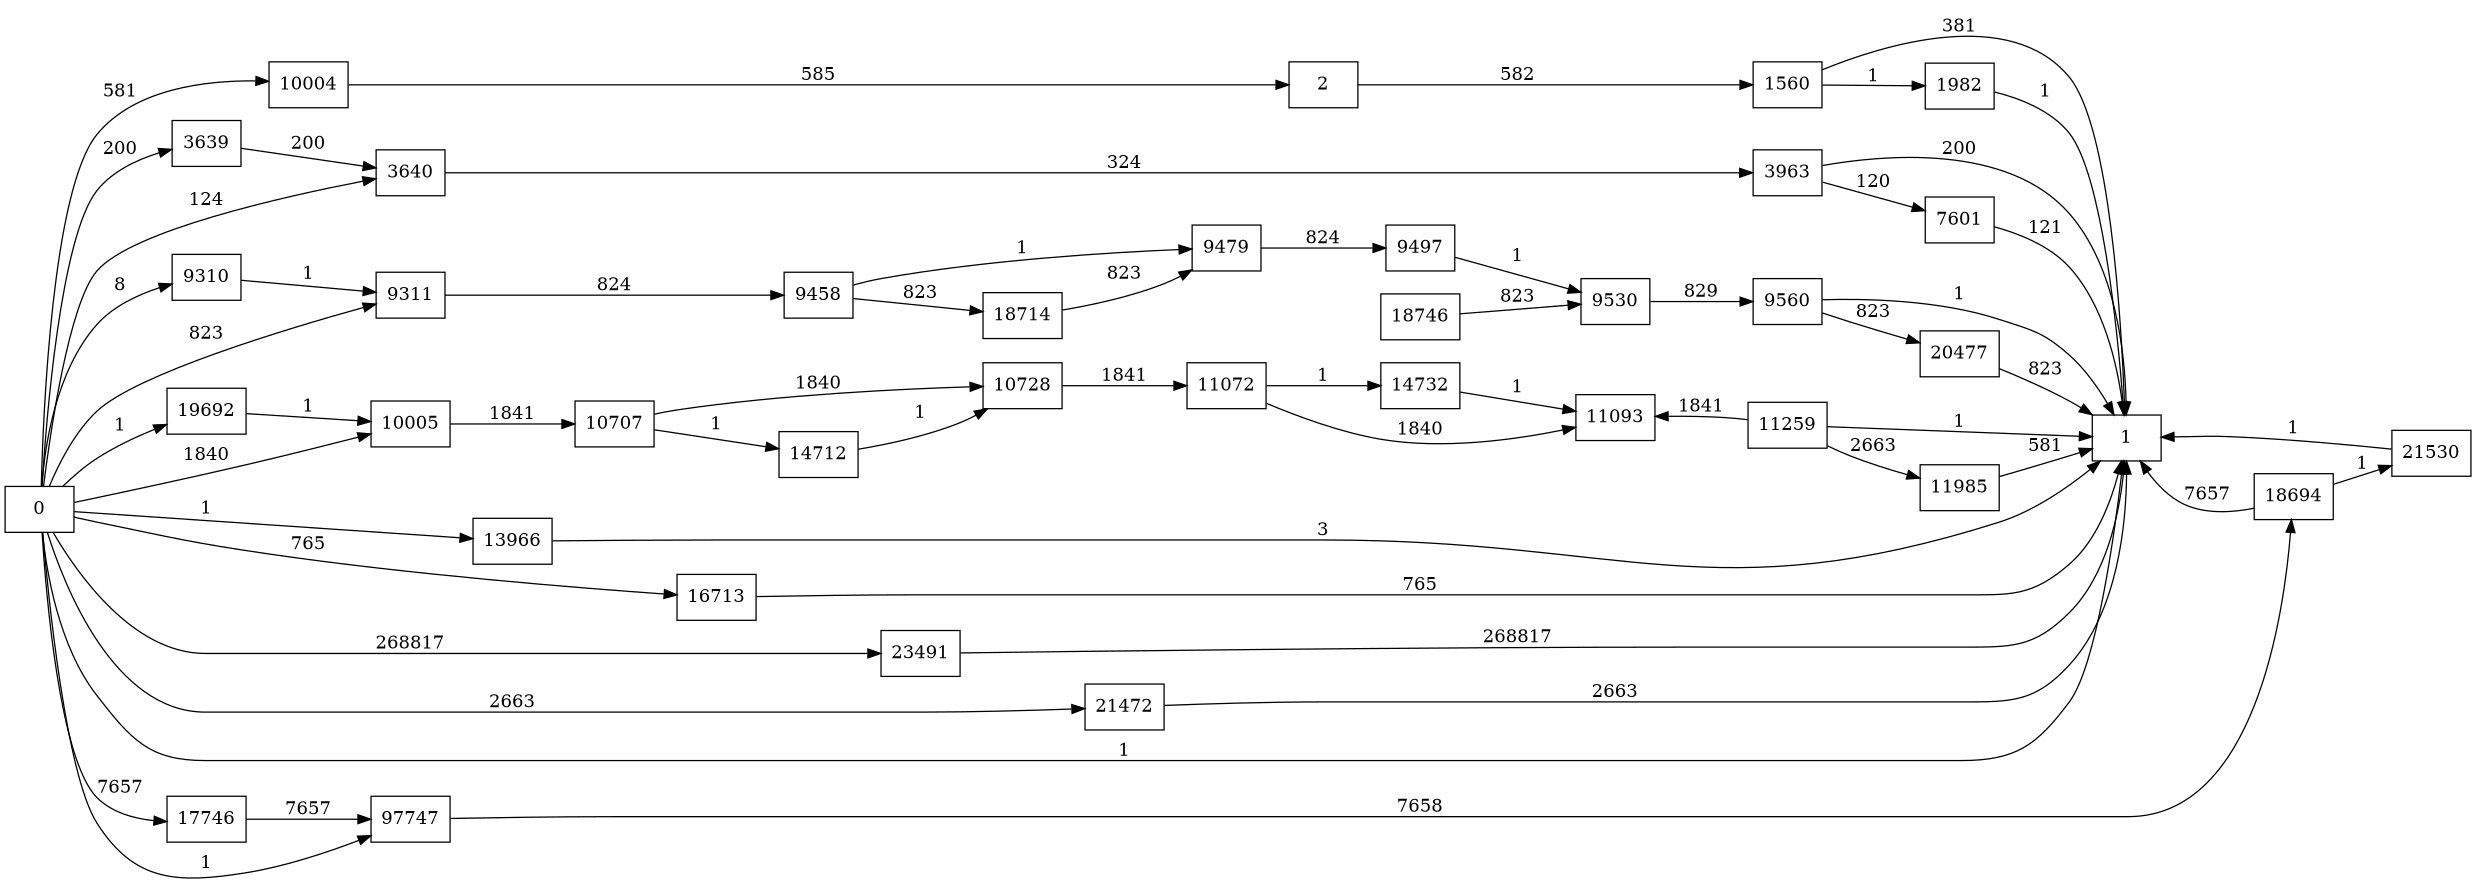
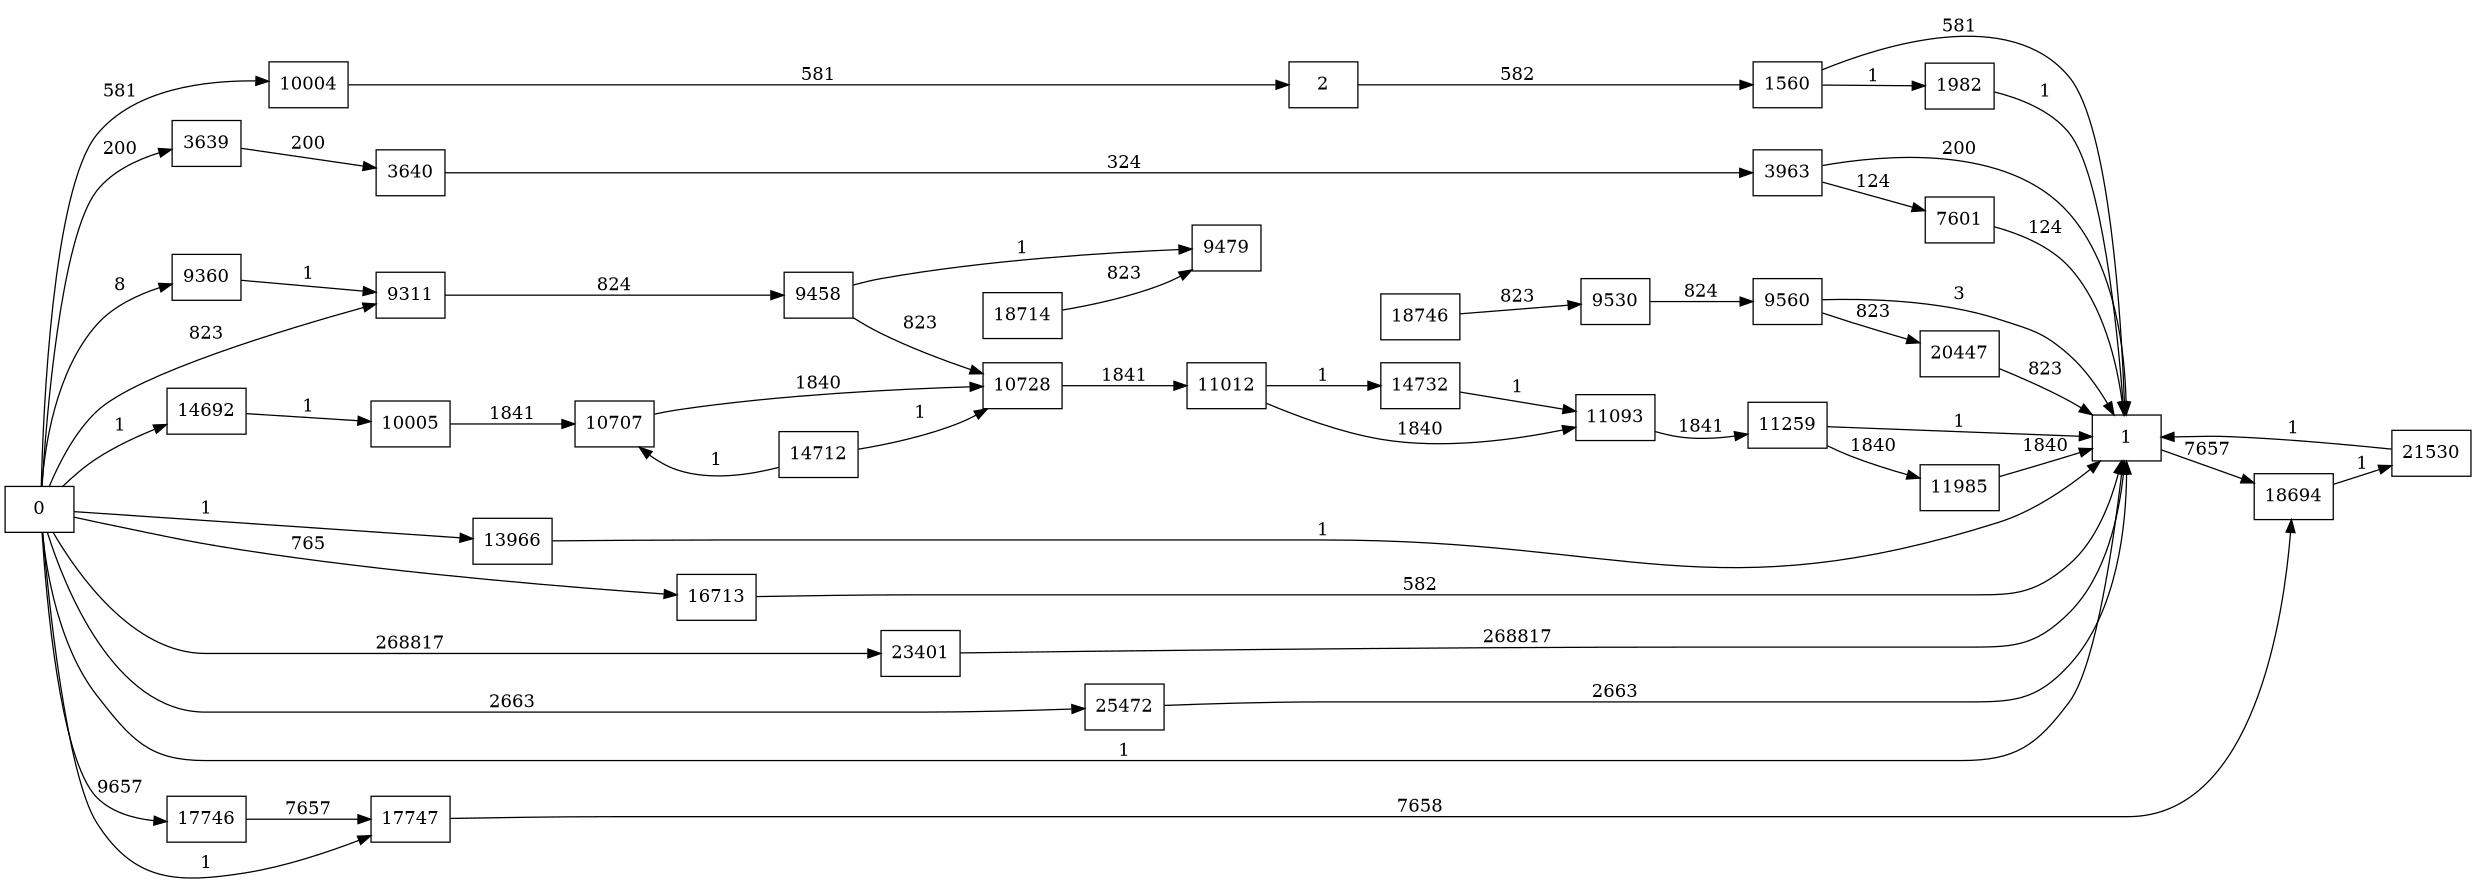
edge "1560" -> "1": label "381" -> "581"
edge "10004" -> "2": label "585" -> "581"
edge "3963" -> "7601": label "120" -> "124"
edge "7601" -> "1": label "121" -> "124"
node "9497": removed
edge "0" -> "3640": removed, label "124"
node "9310": label "9310" -> "9360"
edge "9530" -> "9560": label "829" -> "824"
edge "9560" -> "1": label "1" -> "3"
edge "9458" -> "18714": now "9458" -> "10728"
node "20477": label "20477" -> "20447"
node "11072": label "11072" -> "11012"
node "19692": label "19692" -> "14692"
edge "11259" -> "11093": reversed
edge "10707" -> "14712": reversed
edge "11259" -> "11985": label "2663" -> "1840"
edge "11985" -> "1": label "581" -> "1840"
edge "0" -> "10005": removed, label "1840"
edge "18694" -> "1": reversed
edge "13966" -> "1": label "3" -> "1"
edge "16713" -> "1": label "765" -> "582"
node "23491": label "23491" -> "23401"
node "21472": label "21472" -> "25472"
edge "0" -> "17746": label "7657" -> "9657"
node "97747": label "97747" -> "17747"
